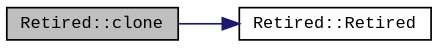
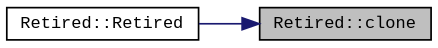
edge "Retired::clone" -> "Retired::Retired": reversed
